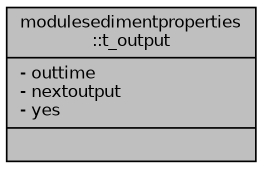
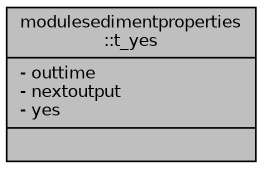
node "modulesedimentproperties": text "::t_output" -> "::t_yes"
